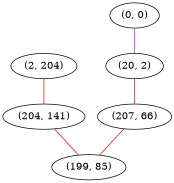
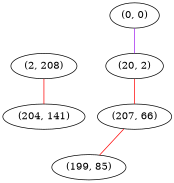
node "(2, 204)": label "(2, 204)" -> "(2, 208)"
edge "(204, 141)" -- "(199, 85)": removed
